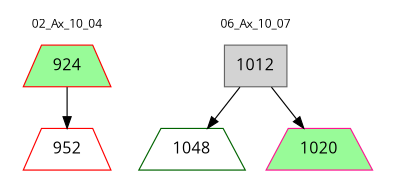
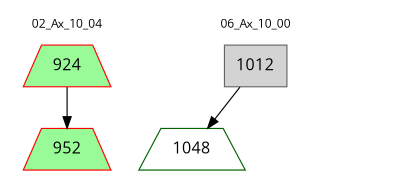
cluster "06_Ax_10_07": label "06_Ax_10_07" -> "06_Ax_10_00"
node "952": fillcolor white -> palegreen
node "1020": removed
